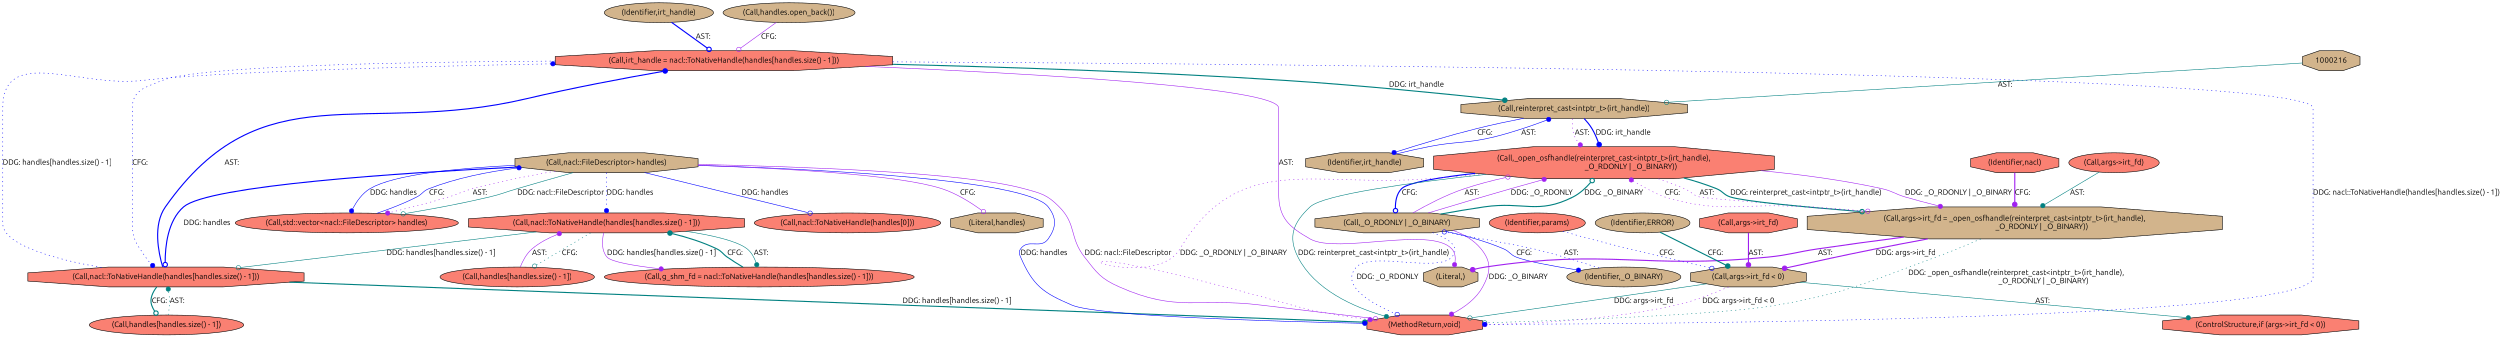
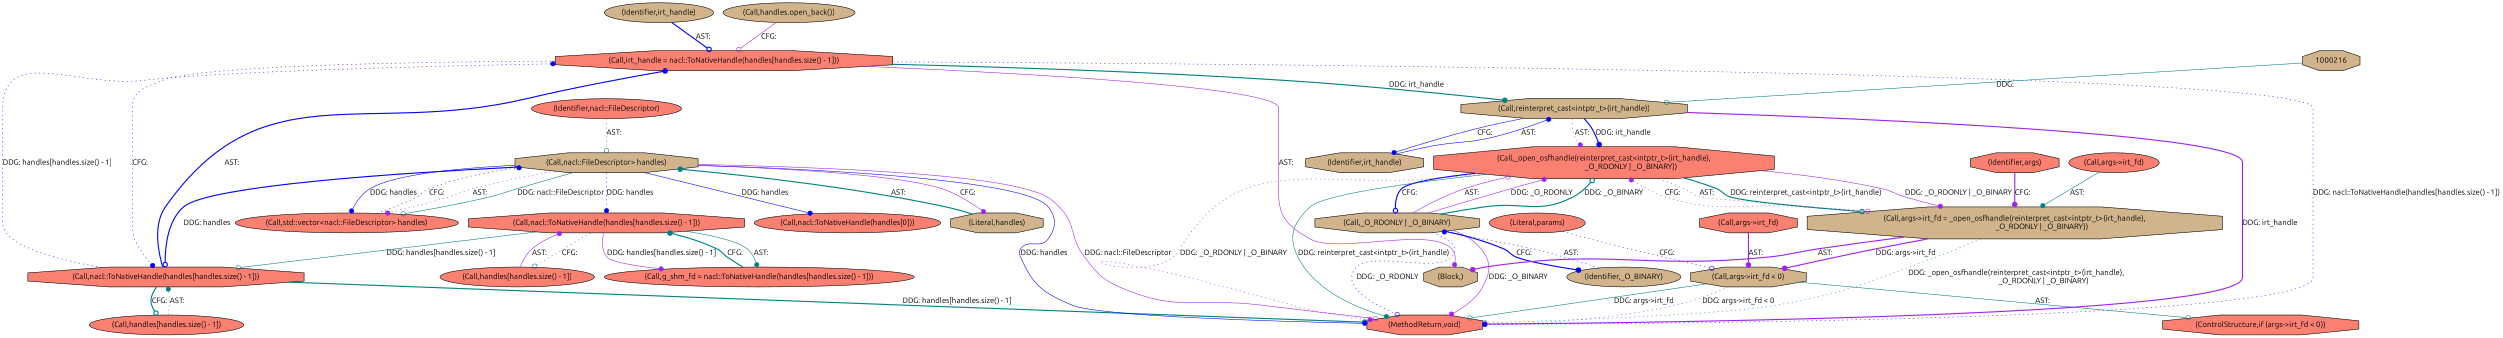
edge "1000216" -> "(Call,reinterpret_cast<intptr_t>(irt_handle))": label "AST: " -> "DDG: "
node "(Identifier,nacl::FileDescriptor)": added
node "(Identifier,nacl)": label "(Identifier,nacl)" -> "(Identifier,args)"
edge "(Call,nacl::FileDescriptor> handles)" -> "(Literal,handles)": arrowhead odot -> dot
edge "(Call,std::vector<nacl::FileDescriptor> handles)" -> "(Call,nacl::FileDescriptor> handles)": style solid -> dotted
edge "(Literal,handles)" -> "(Call,nacl::FileDescriptor> handles)": added, label "AST:"
edge "(Call,nacl::FileDescriptor> handles)" -> "(Call,nacl::ToNativeHandle(handles[0]))": arrowhead odot -> dot
node "(Identifier,params)": label "(Identifier,params)" -> "(Literal,params)"
node "(Identifier,ERROR)": removed
edge "(Identifier,_O_BINARY)" -> "(Call,_O_RDONLY | _O_BINARY)": arrowhead odot -> dot
edge "(Call,_O_RDONLY | _O_BINARY)" -> "(Identifier,_O_BINARY)": style solid -> bold
node "(Literal,)": label "(Literal,)" -> "(Block,)"
edge "(Call,reinterpret_cast<intptr_t>(irt_handle))" -> "(MethodReturn,void)": added, label "DDG: irt_handle"
edge "(Call,args->irt_fd < 0)" -> "(ControlStructure,if (args->irt_fd < 0))": arrowhead dot -> odot
